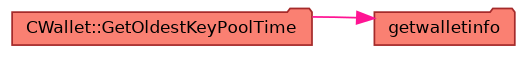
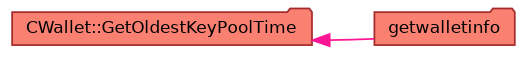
edge "CWallet::GetOldestKeyPoolTime" -> "getwalletinfo": reversed
